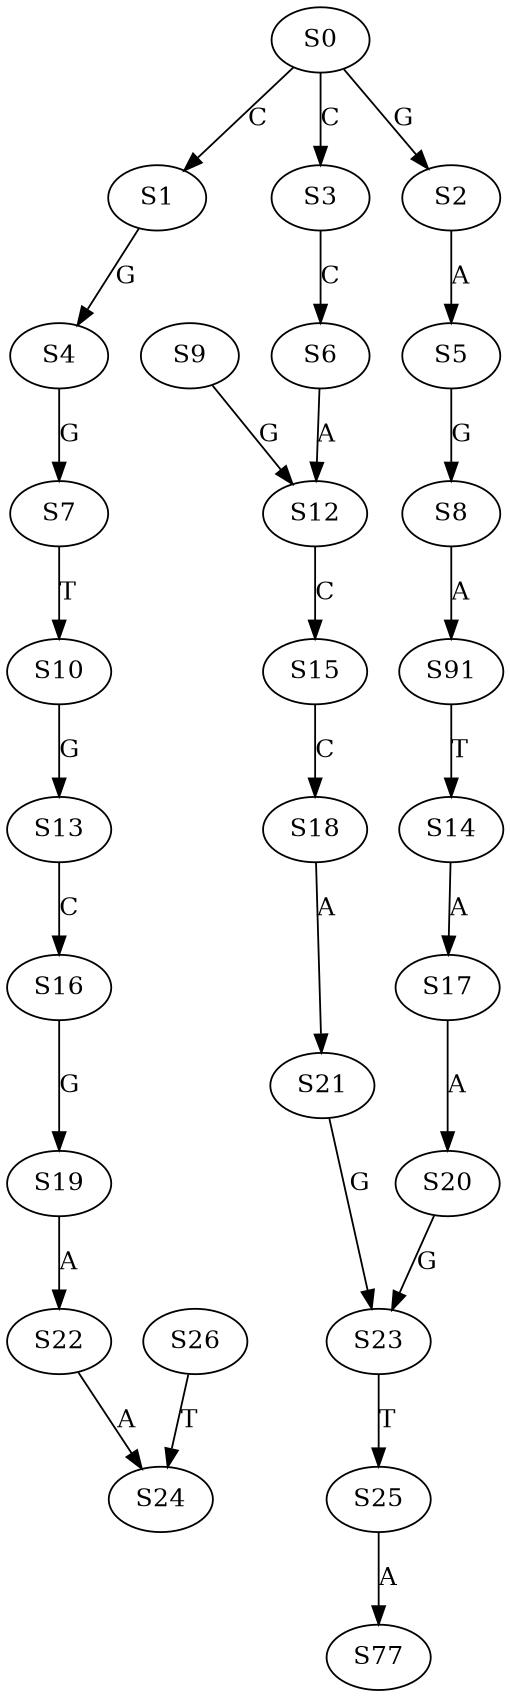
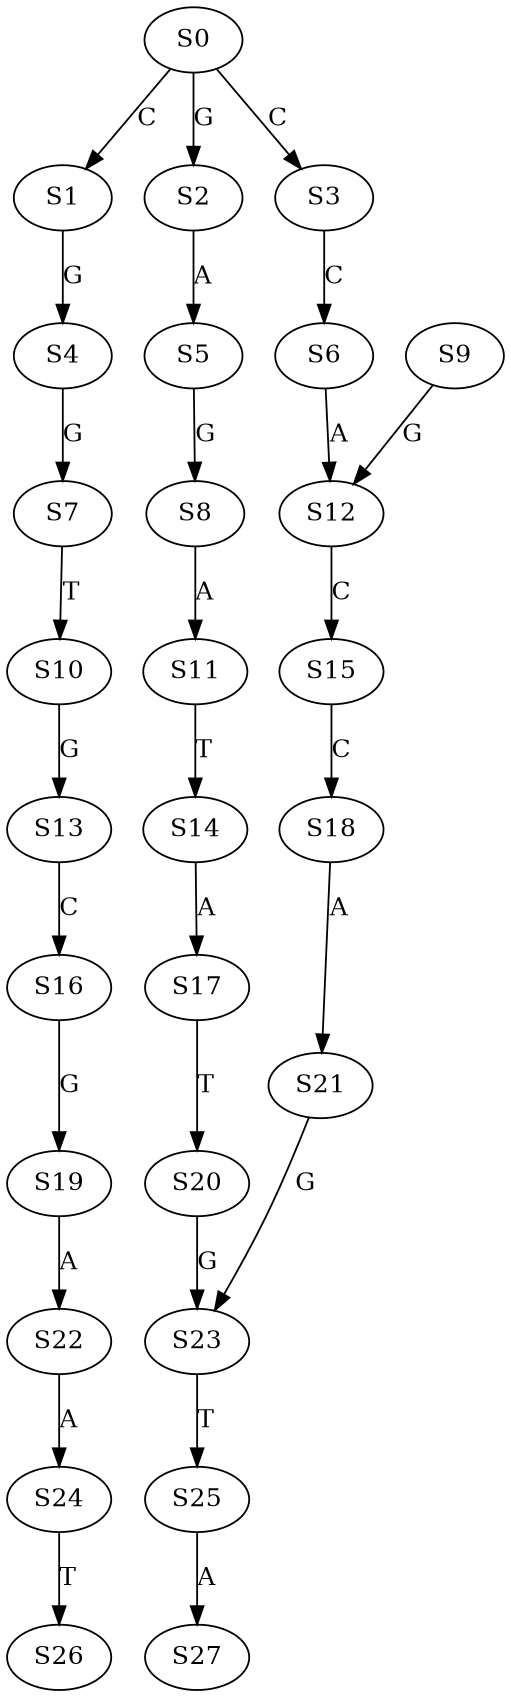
node "S91": label "S91" -> "S11"
edge "S17" -> "S20": label "A" -> "T"
edge "S26" -> "S24": reversed
node "S77": label "S77" -> "S27"
